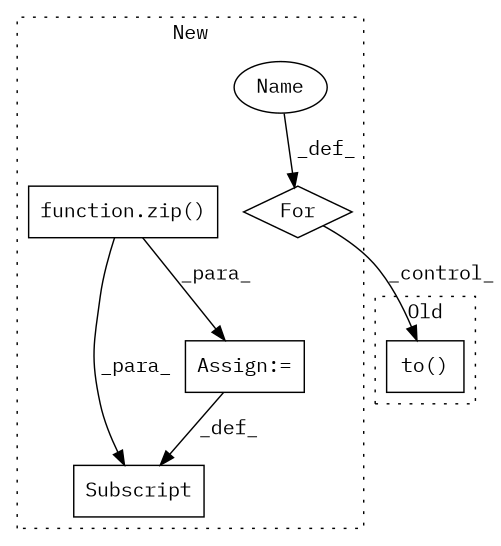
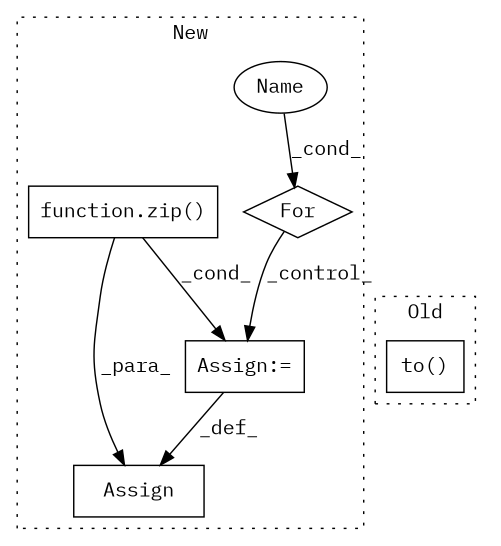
edge "Name" -> "For": label "_def_" -> "_cond_"
edge "For" -> "to()": now "For" -> "Assign:="
edge "function.zip()" -> "Assign:=": label "_para_" -> "_cond_"
node "Subscript": label "Subscript" -> "Assign"
